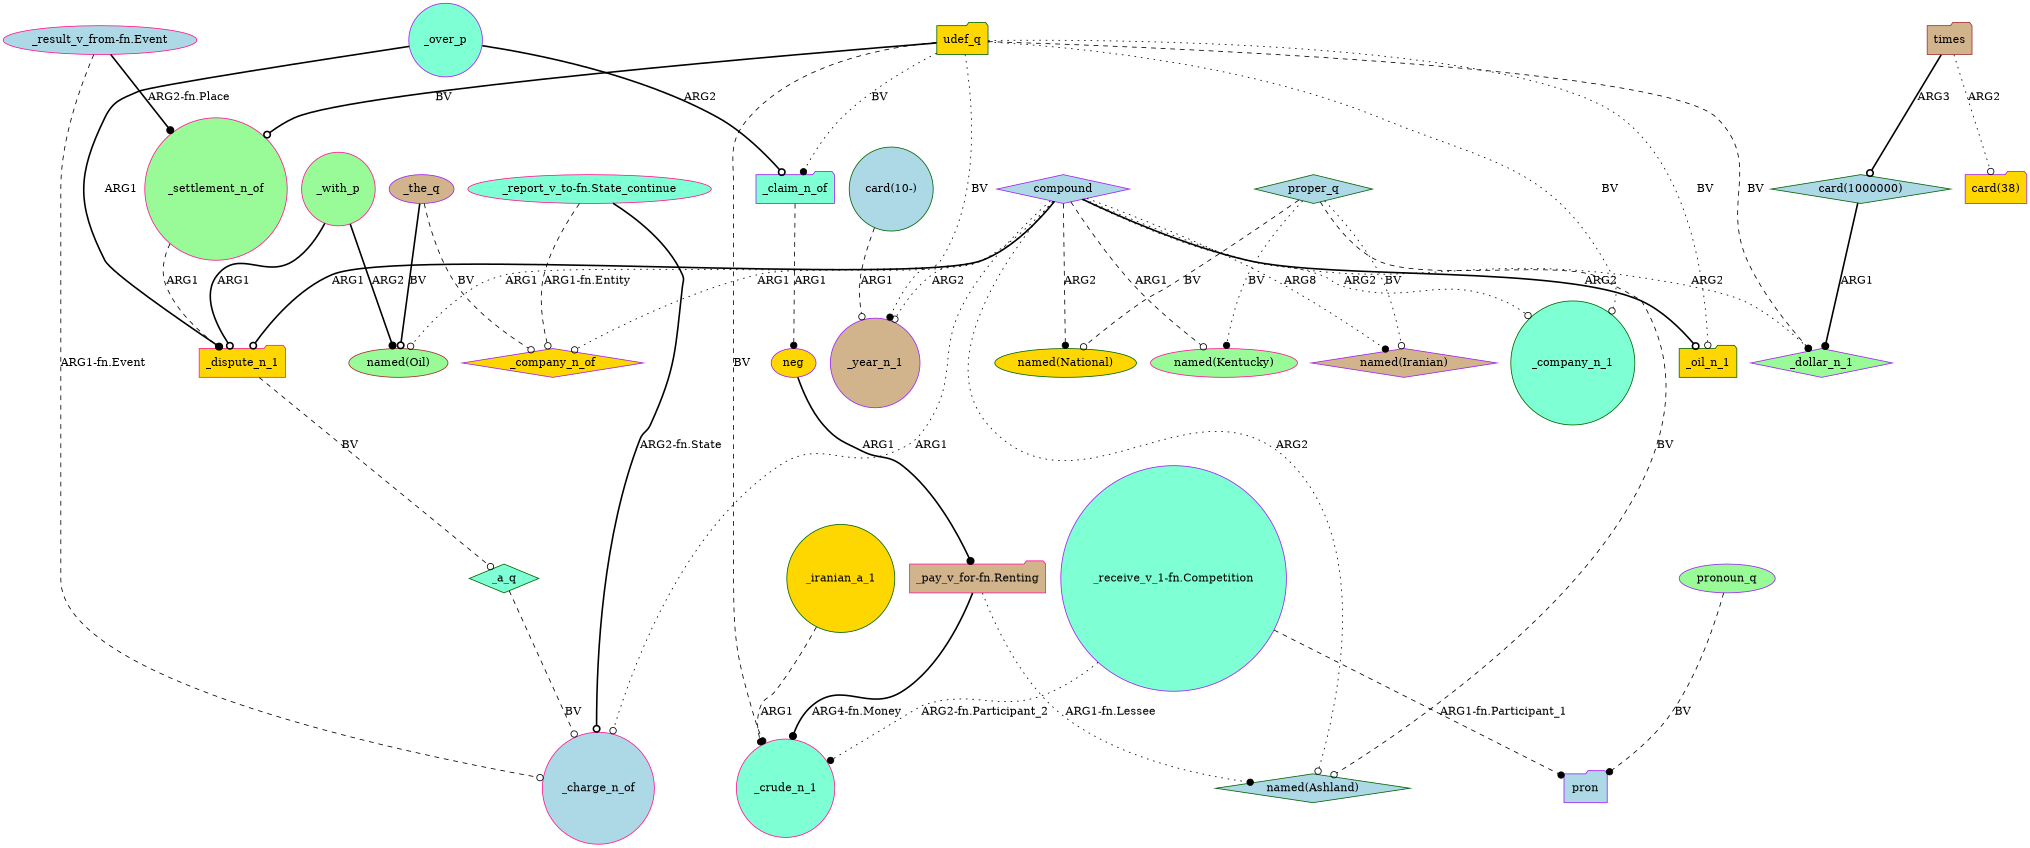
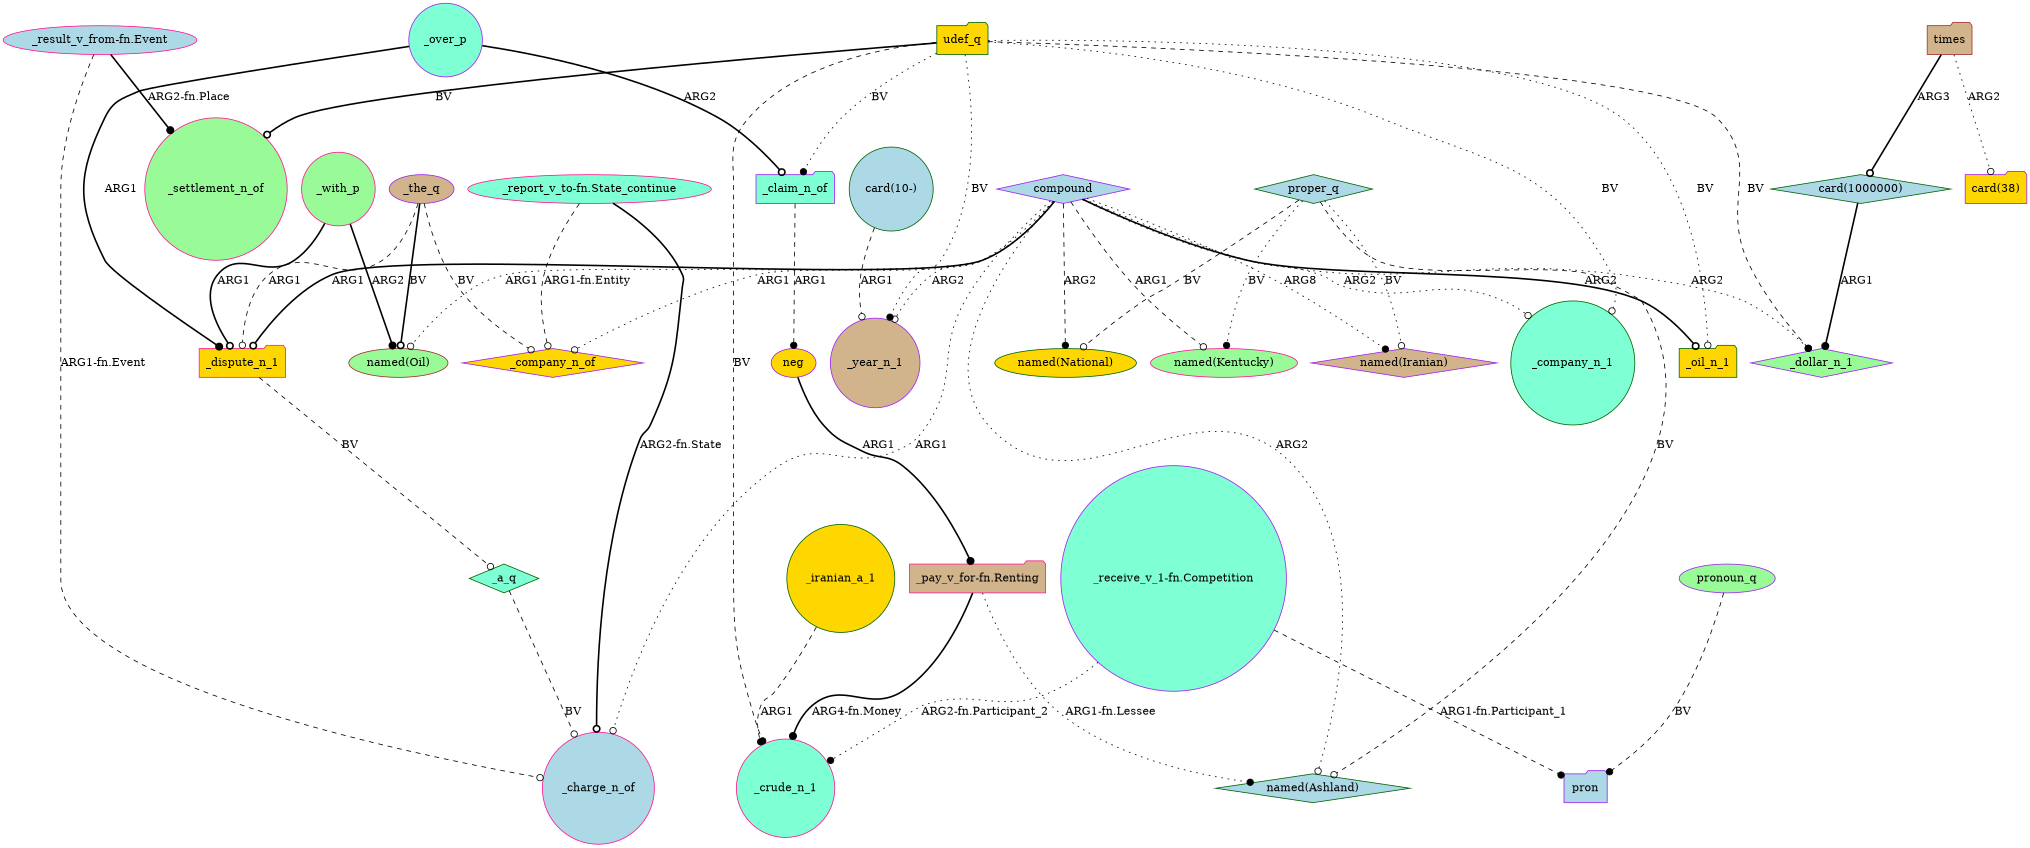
edge "_settlement_n_of" -> "_dispute_n_1": now "_the_q" -> "_dispute_n_1"
